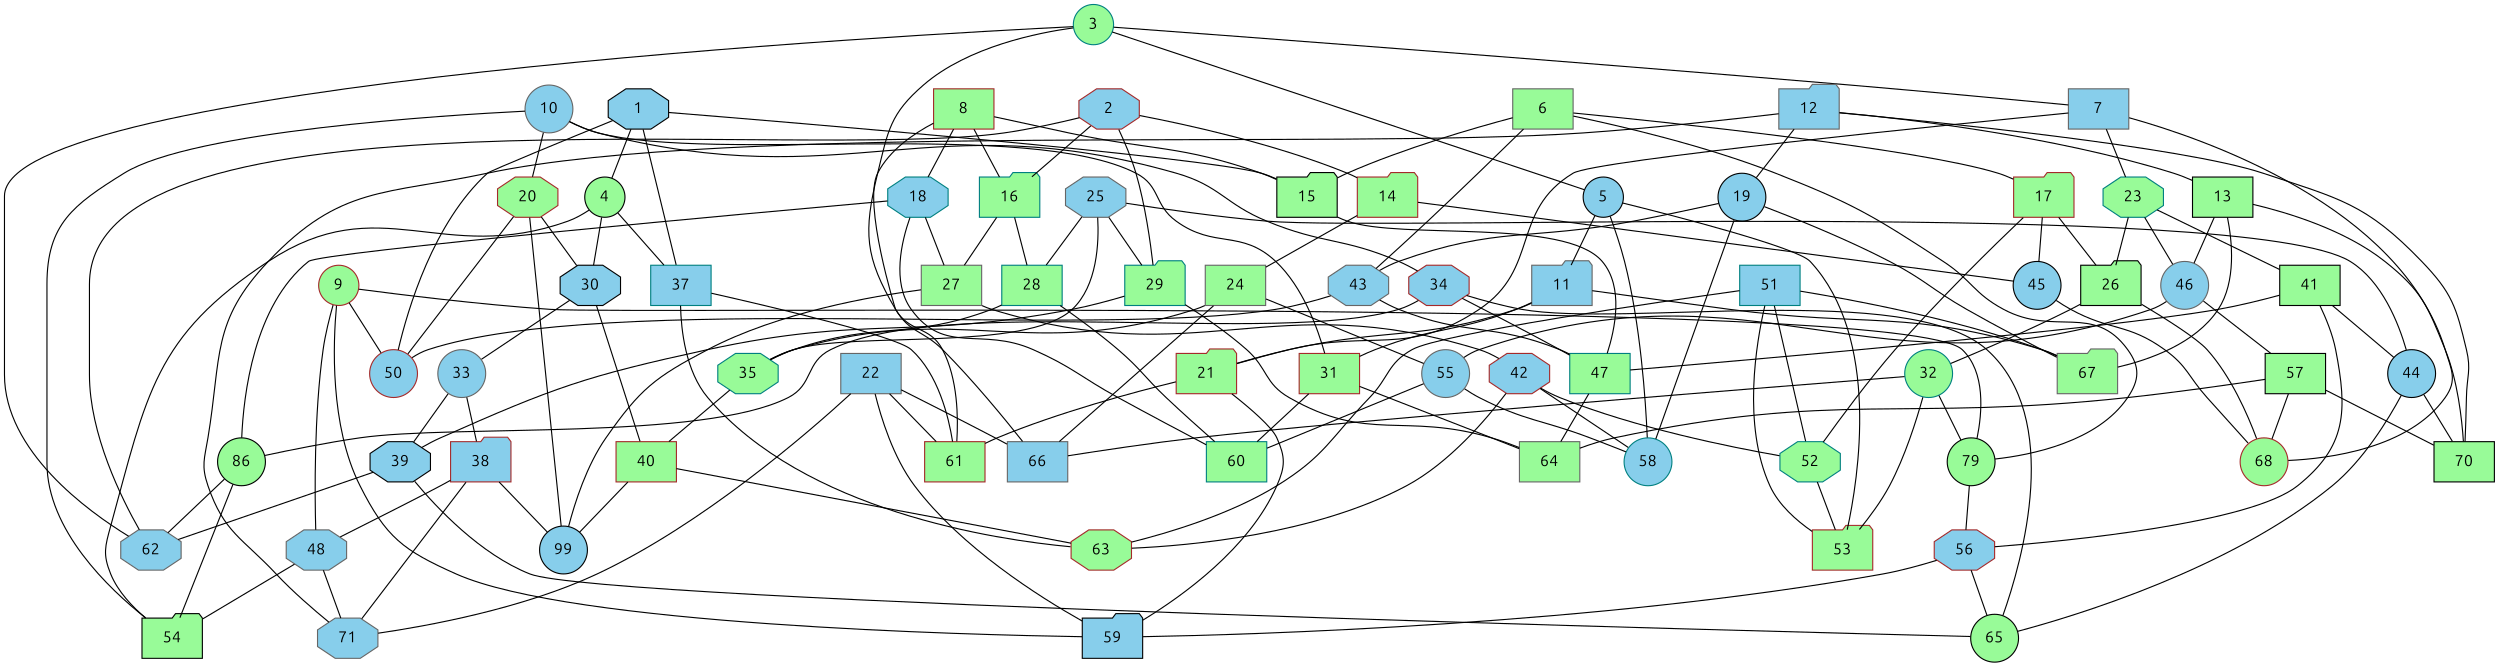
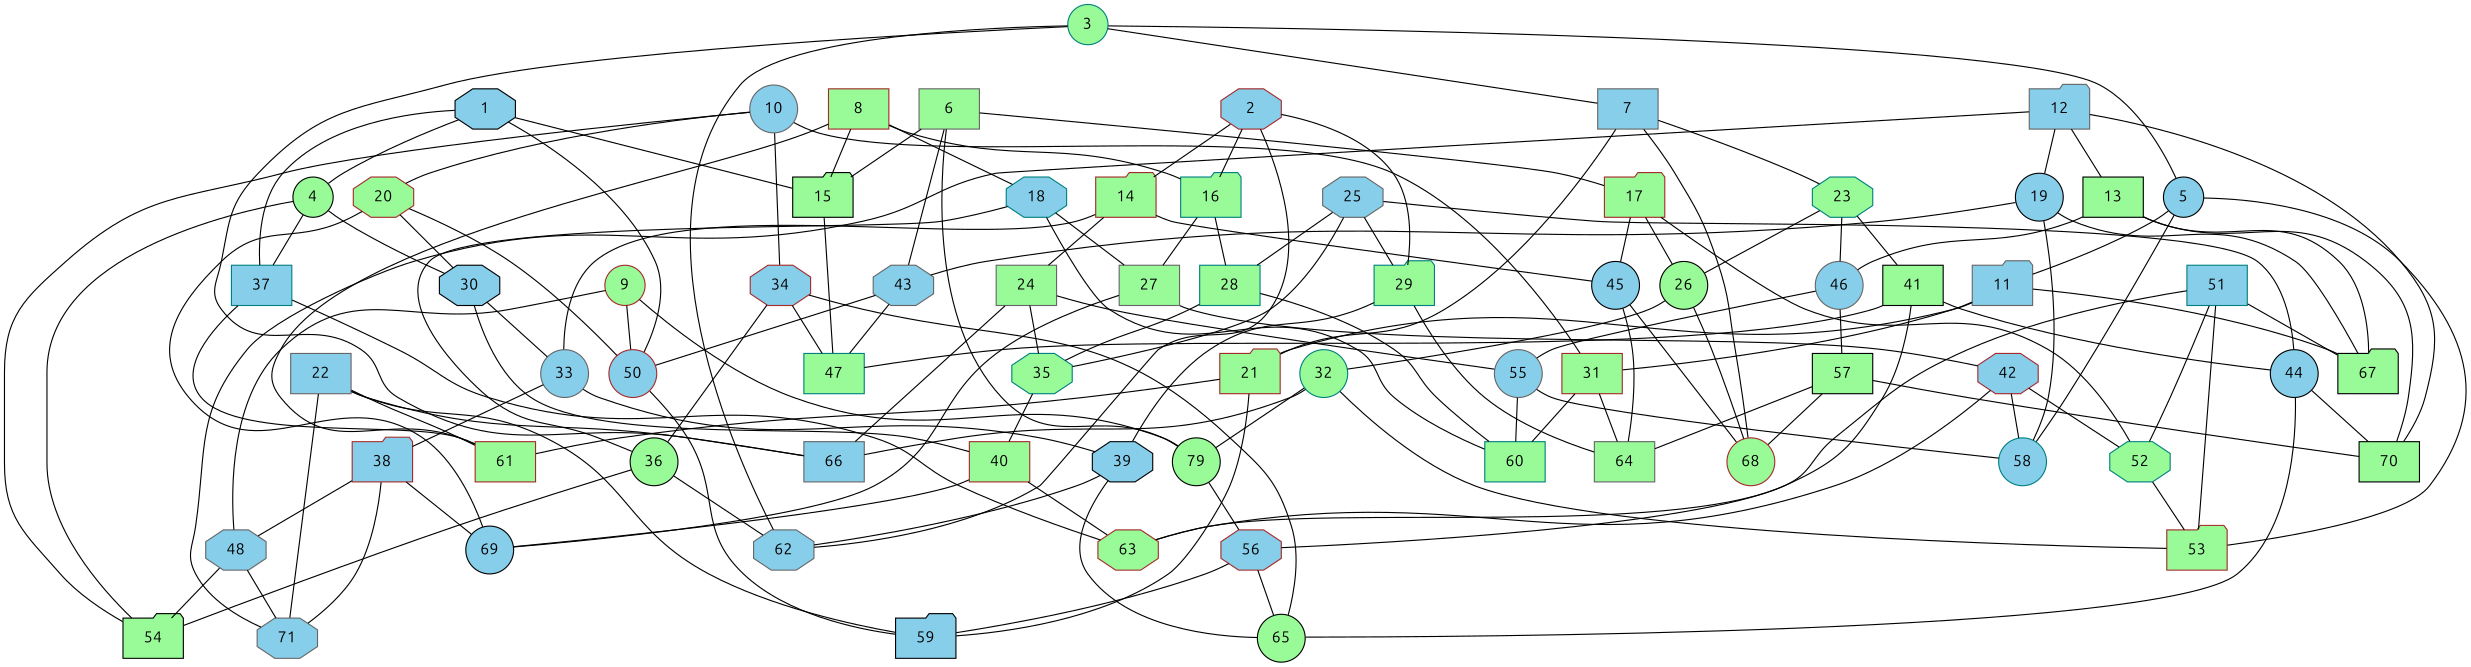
edge "14" -- "33": added
node "26": shape folder -> circle
node "67": color gray40 -> black
edge "47" -- "64": now "45" -- "64"
node "86": label "86" -> "36"
node "99": label "99" -> "69"
edge "9" -- "59": now "50" -- "59"
